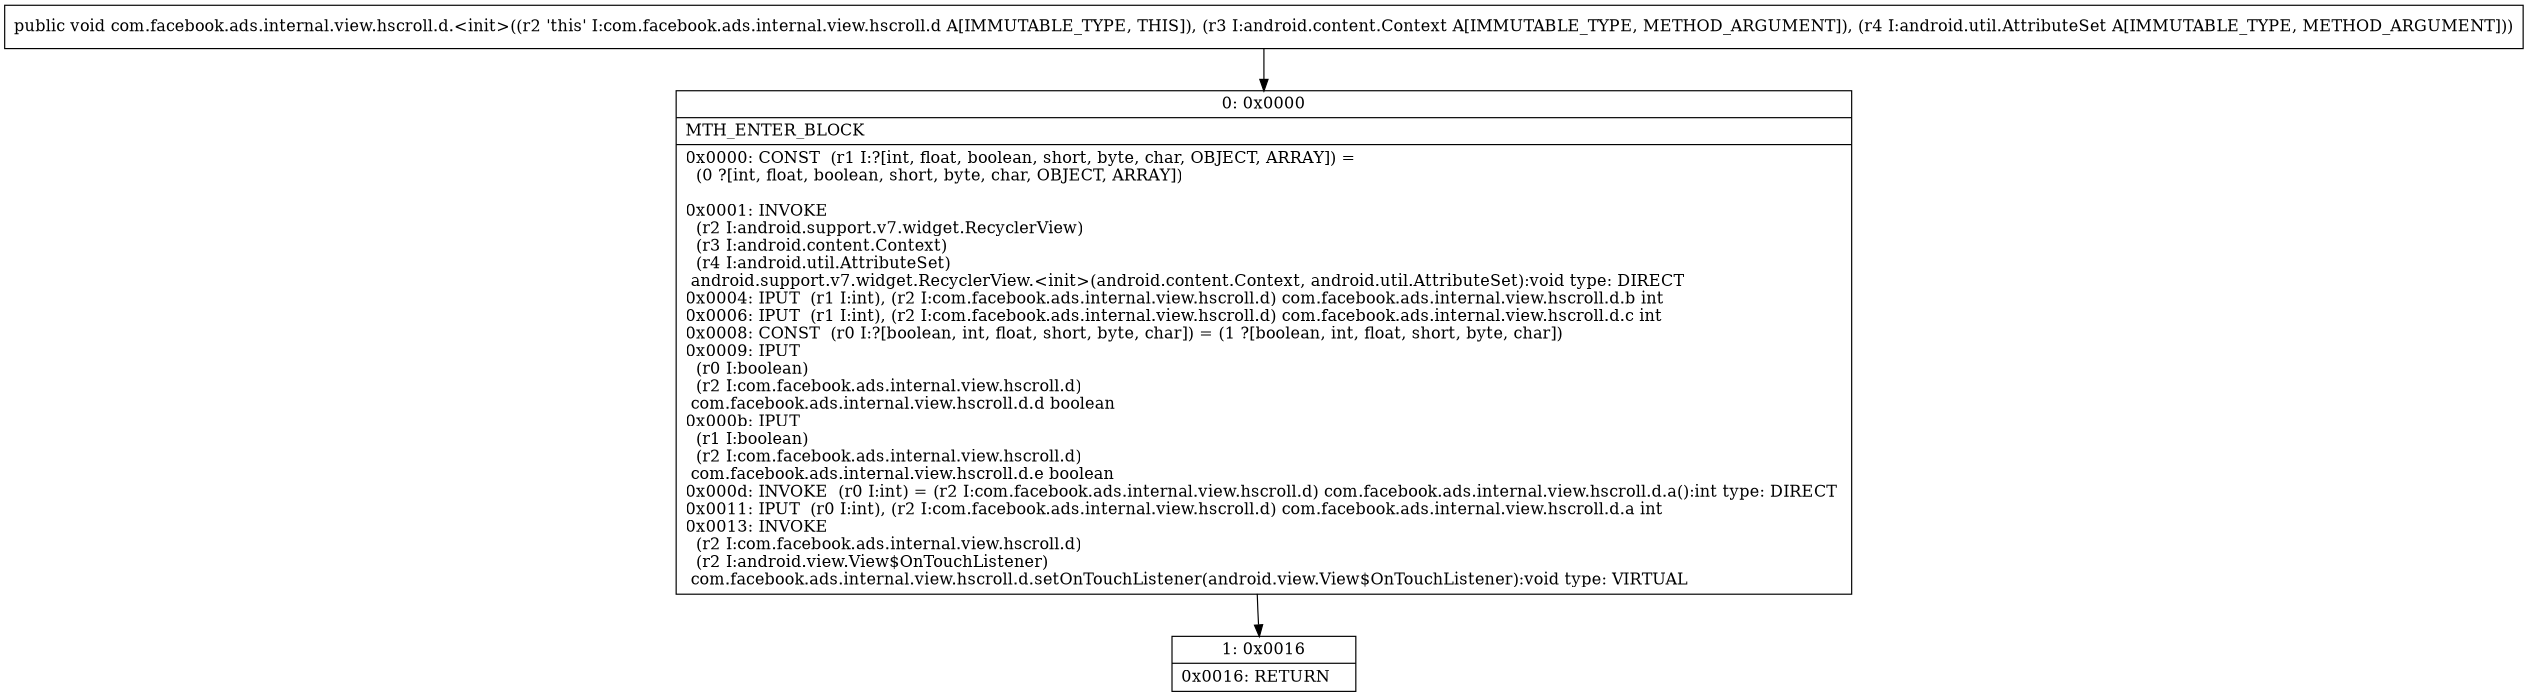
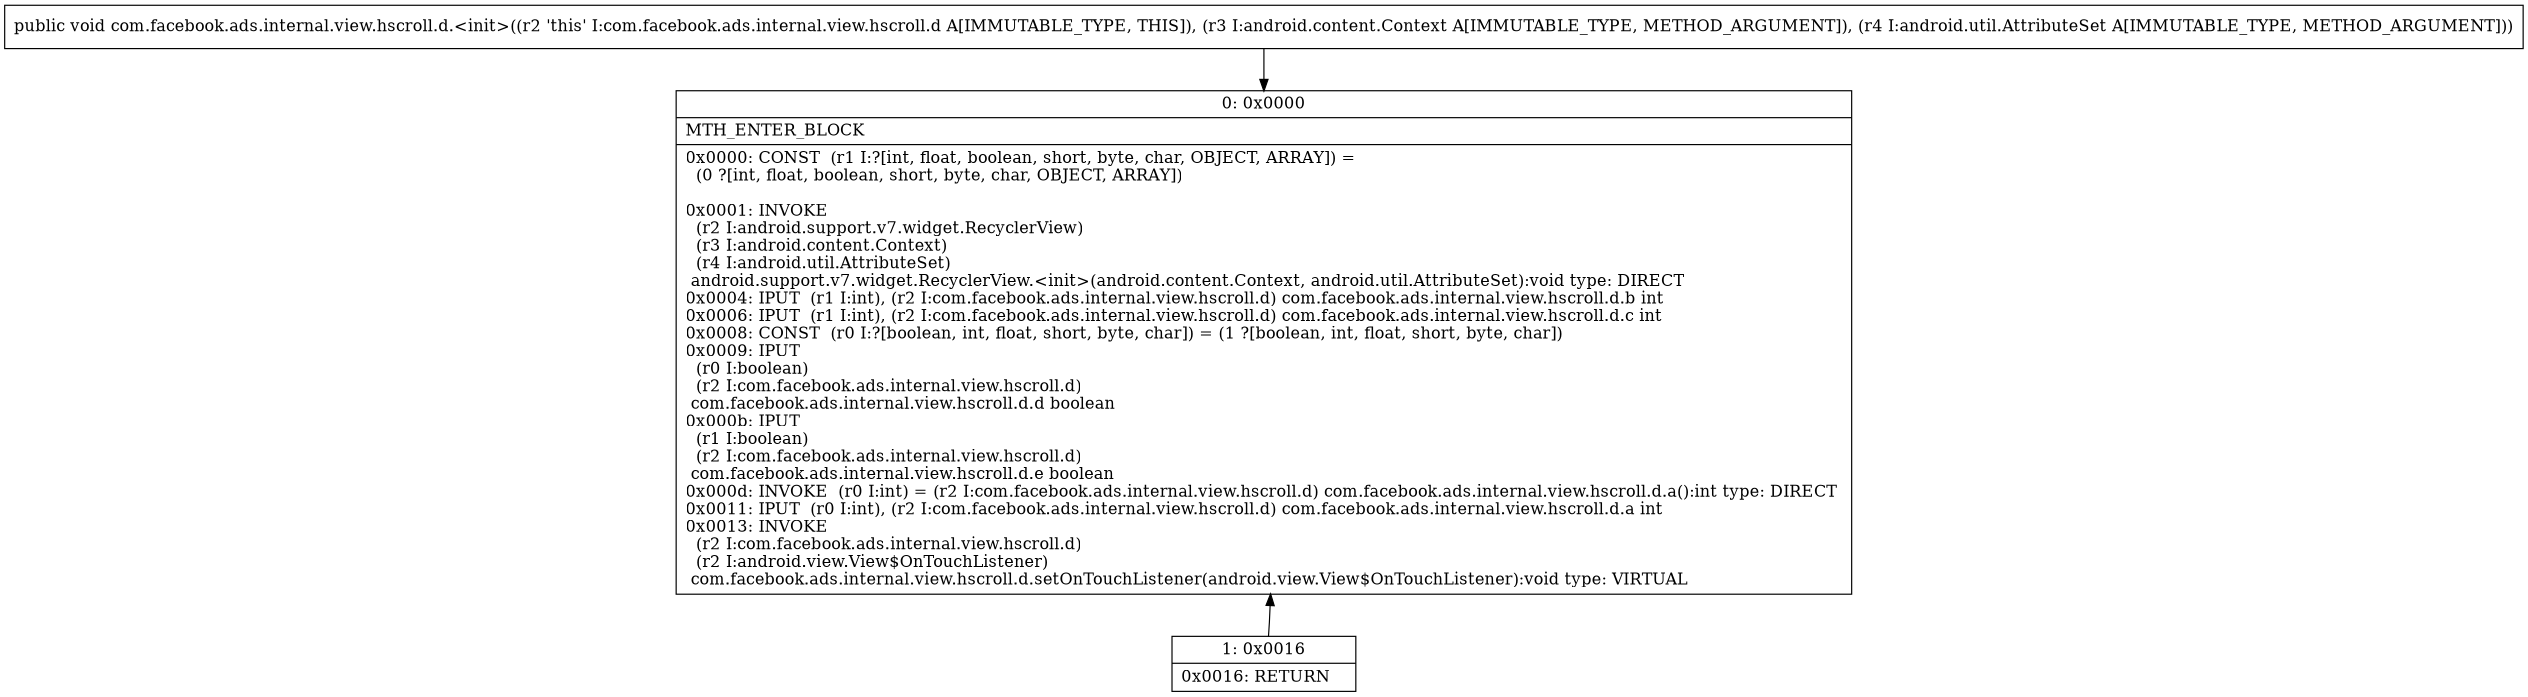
edge "0: 0x0000" -> "1: 0x0016": reversed
